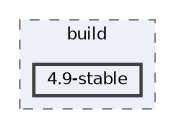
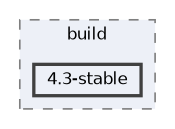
node "4.9-stable": label "4.9-stable" -> "4.3-stable"
